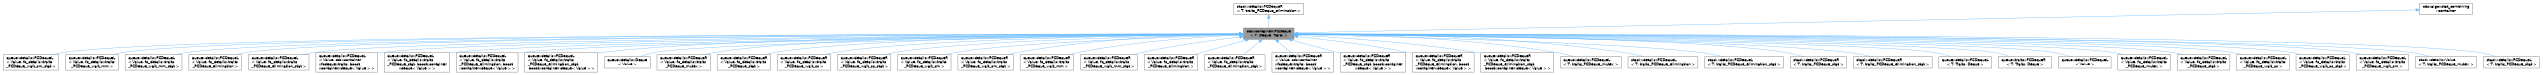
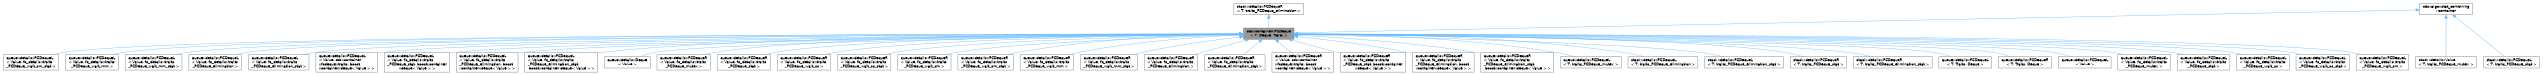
edge "stack::details::FCDequeL < T, traits_FCDeque_stat >" -> "cds::container::FCDeque < T, Deque, Traits >": now "stack::details::FCDequeL < T, traits_FCDeque_stat >" -> "cds::algo::stat_combining ::container"
edge "stack::details::Value < T, traits_FCDeque_mutex >" -> "cds::container::FCDeque < T, Deque, Traits >": now "stack::details::Value < T, traits_FCDeque_mutex >" -> "cds::algo::stat_combining ::container"
node "queue::traits::FCDequeR < T, Traits, Deque >": label "queue::traits::FCDequeR < T, Traits, Deque >" -> "queue::details::FCDequeR < T, Traits, Deque >"
